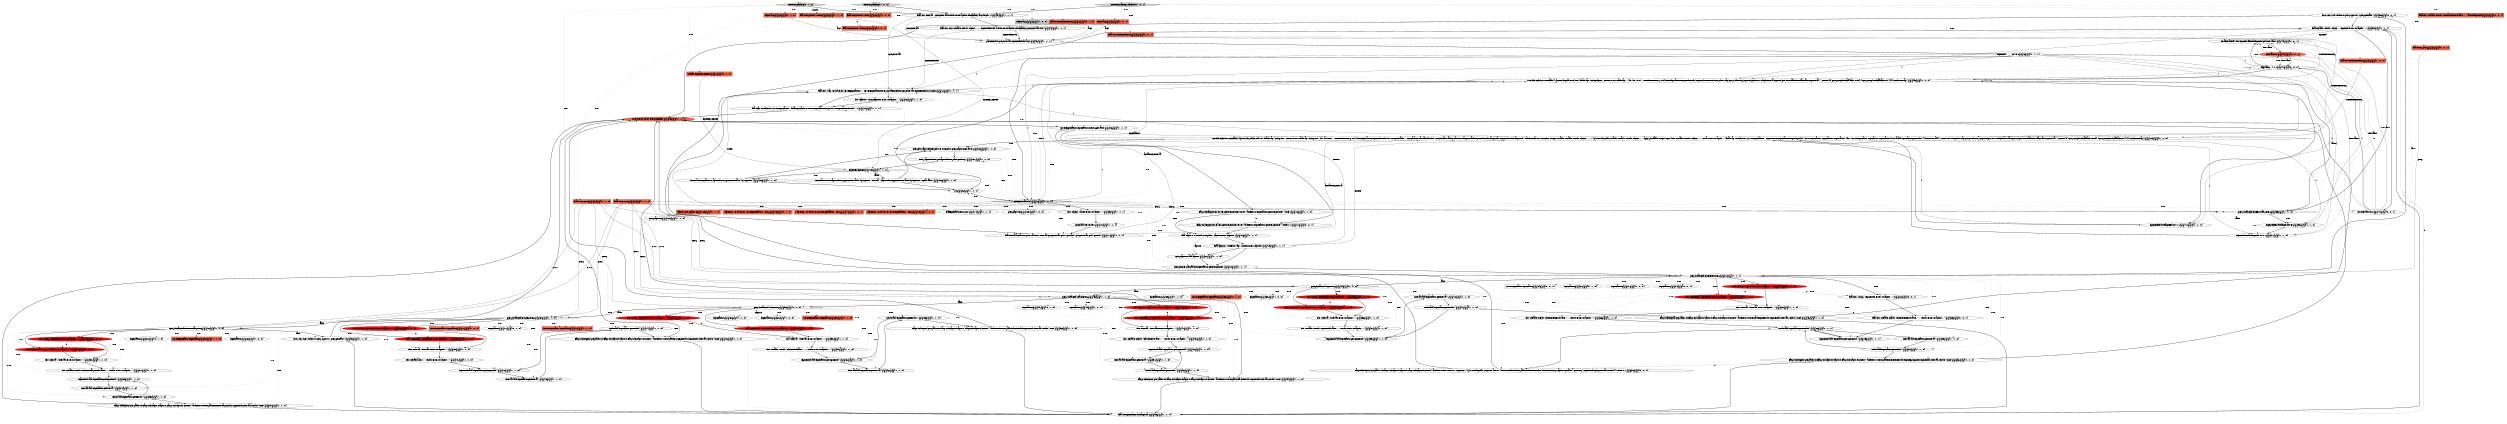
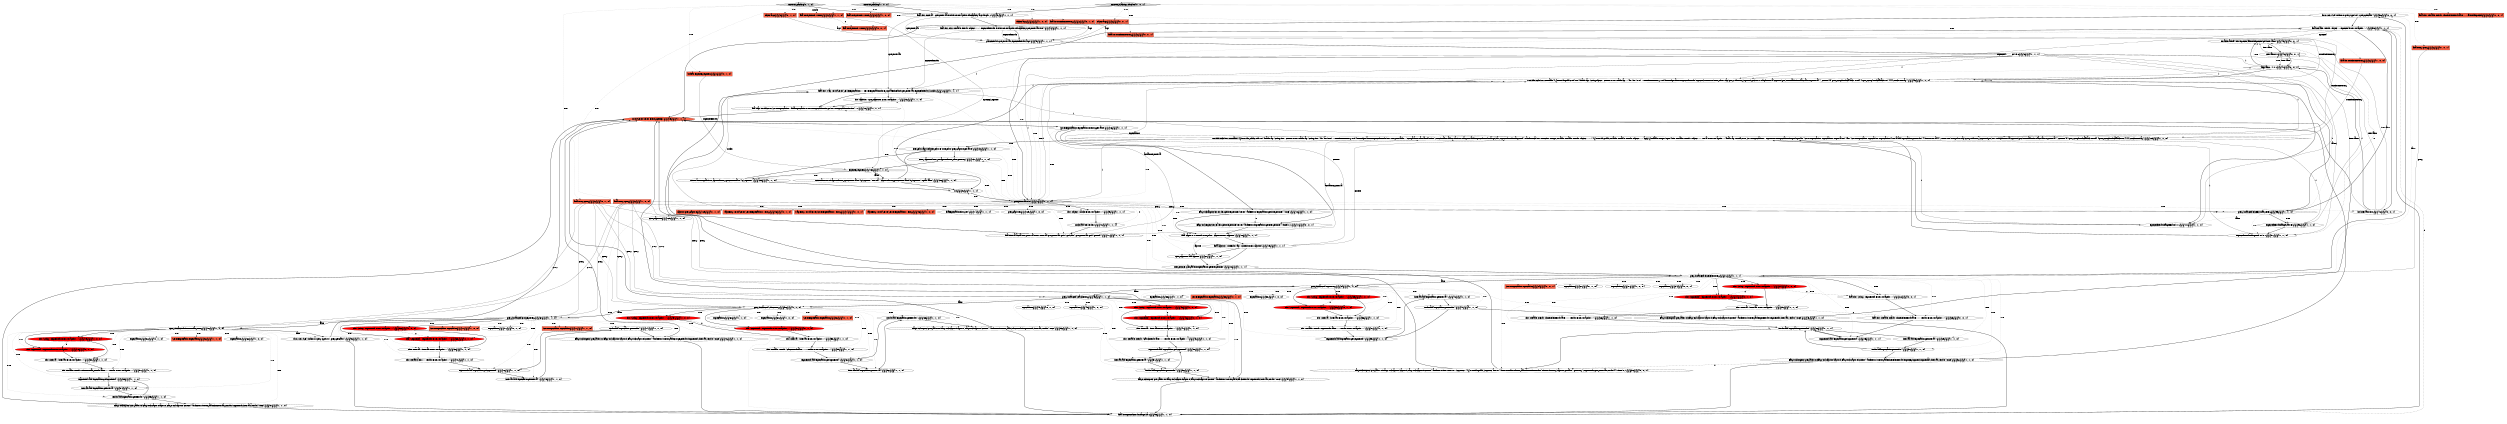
edge "final QueryRunner runner@@@2@@@['1', '1', '0']" -> "final QueryRunner runner@@@2@@@['0', '0', '1']": now "Object args@@@2@@@['0', '1', '0']" -> "final QueryRunner runner@@@2@@@['0', '0', '1']"
node "Object args@@@2@@@['1', '0', '0']": fillcolor lightgray -> tomato
node "intervalNo++@@@42@@@['0', '0', '1']": fillcolor tomato -> white
edge "boolean expectBySegment@@@2@@@['0', '1', '0']" -> "expectBySegment@@@132@@@['1', '1', '0']": label "expectBySegment" -> "expectedResults"
edge "i < queryIntervals.size()@@@7@@@['1', '1', '1']" -> "mocks.add(serverView)@@@10@@@['1', '1', '1']": label "true" -> "0"
node "ServerExpectation expectation@@@24@@@['0', '0', '1']": fillcolor white -> tomato
edge "queryCaptures@@@129@@@['1', '1', '0']" -> "query instanceof SearchQuery@@@45@@@['1', '1', '0']": now "final Query query@@@2@@@['0', '1', '0']" -> "query instanceof SearchQuery@@@45@@@['1', '1', '0']"
edge "final Query query@@@2@@@['1', '0', '0']" -> "query instanceof SelectQuery@@@56@@@['1', '1', '0']": added, label "query"
edge "query instanceof SelectQuery@@@56@@@['1', '1', '0']" -> "expectations@@@60@@@['1', '1', '0']": label "capture" -> "true"
